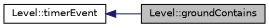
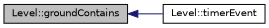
edge "Level::groundContains" -> "Level::timerEvent": reversed
